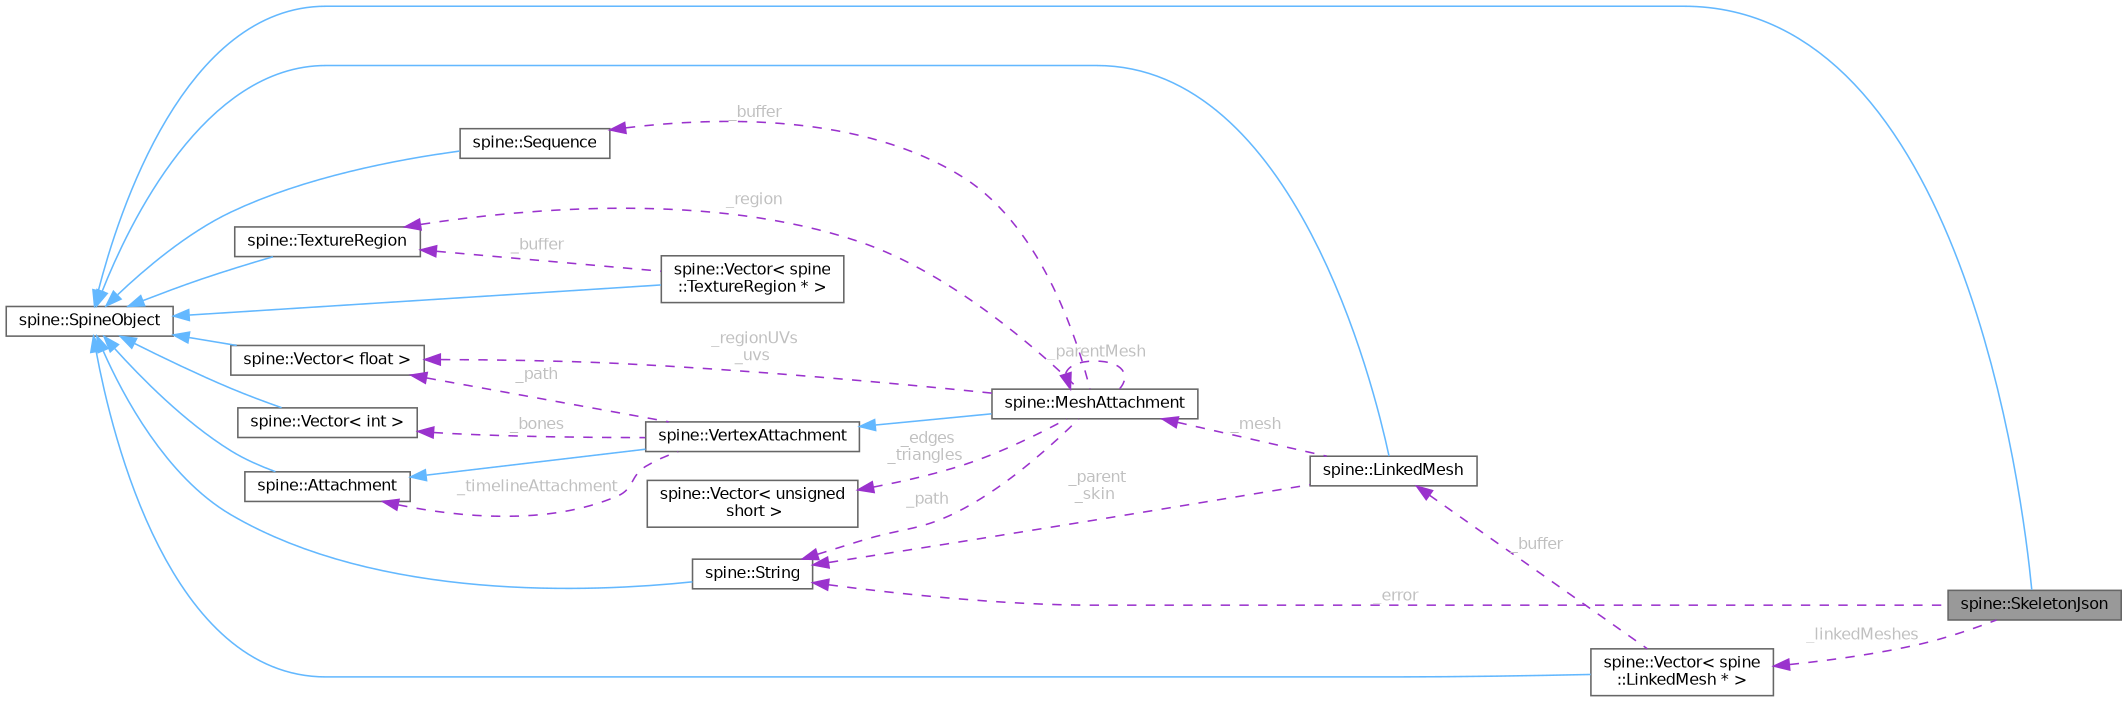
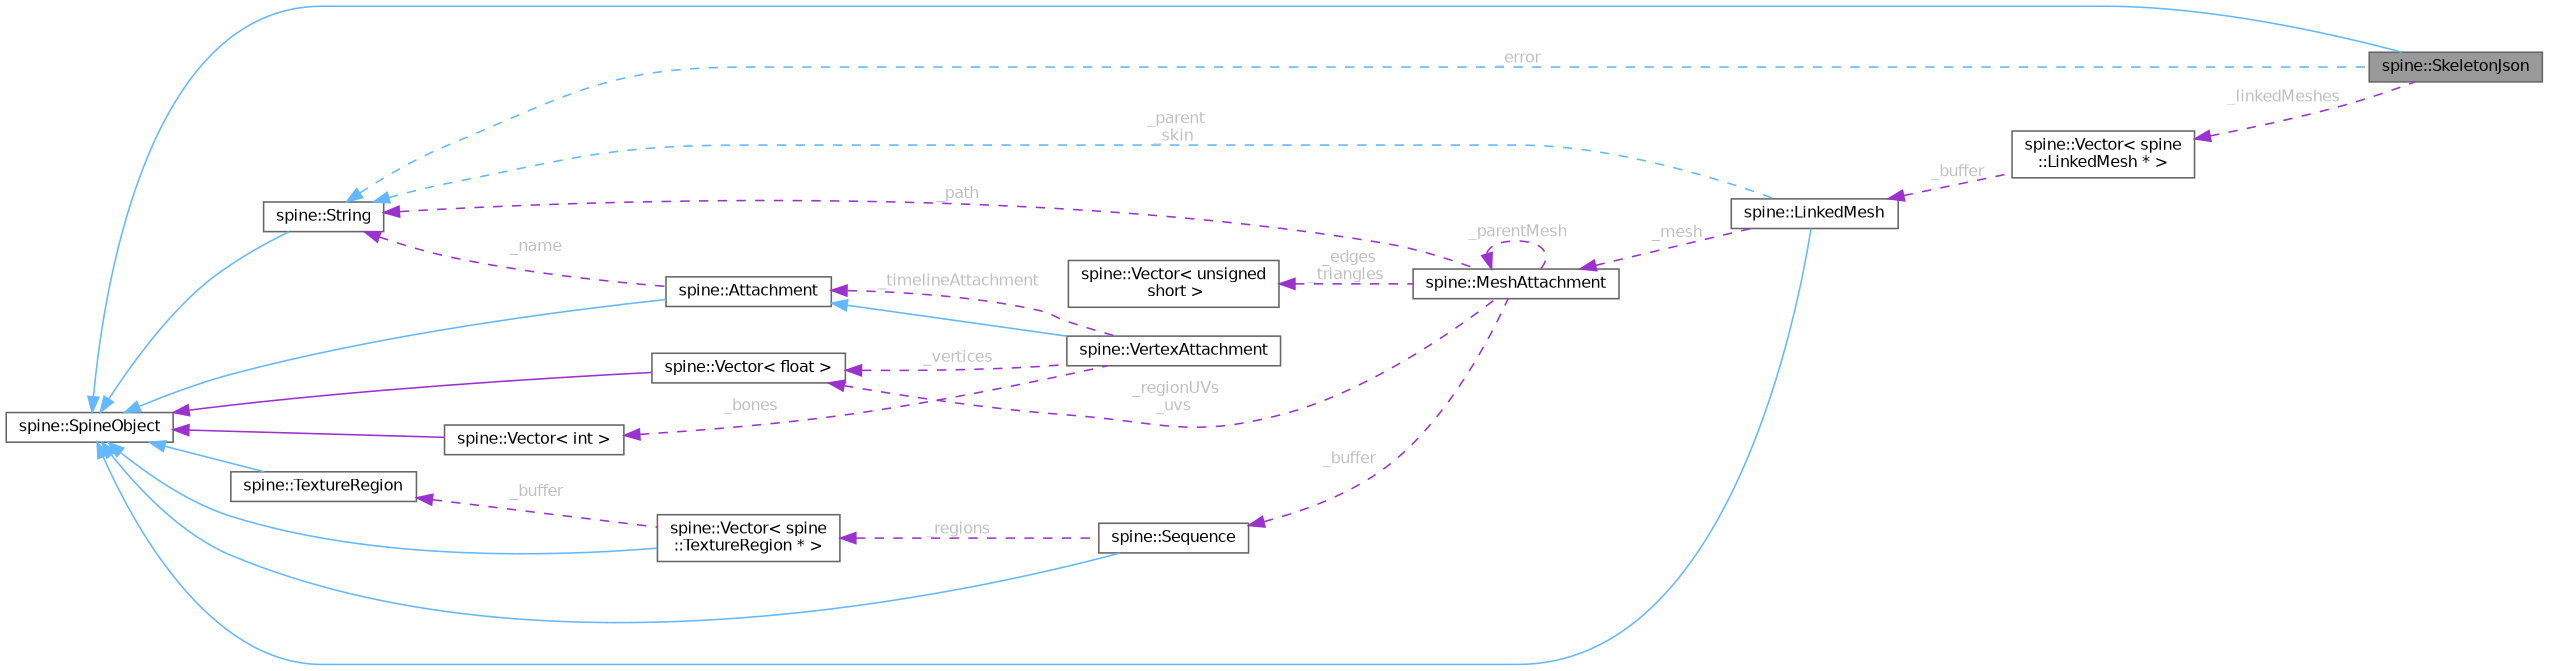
edge "spine::MeshAttachment" -> "spine::TextureRegion": removed, label "_region"
edge "spine::Attachment" -> "spine::String": added, label "_name"
edge "spine::Vector< float >" -> "spine::SpineObject": color steelblue1 -> darkorchid3
edge "spine::VertexAttachment" -> "spine::Vector< float >": label " _path" -> " _vertices"
edge "spine::Vector< int >" -> "spine::SpineObject": color steelblue1 -> darkorchid3
edge "spine::MeshAttachment" -> "spine::VertexAttachment": removed
edge "spine::LinkedMesh" -> "spine::String": color darkorchid3 -> steelblue1
edge "spine::Sequence" -> "spine::Vector< spine ::TextureRegion * >": added, label "_regions"
edge "spine::SkeletonJson" -> "spine::String": color darkorchid3 -> steelblue1
edge "spine::Vector< spine ::LinkedMesh * >" -> "spine::SpineObject": removed
